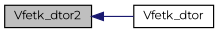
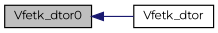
node "Vfetk_dtor2": label "Vfetk_dtor2" -> "Vfetk_dtor0"
